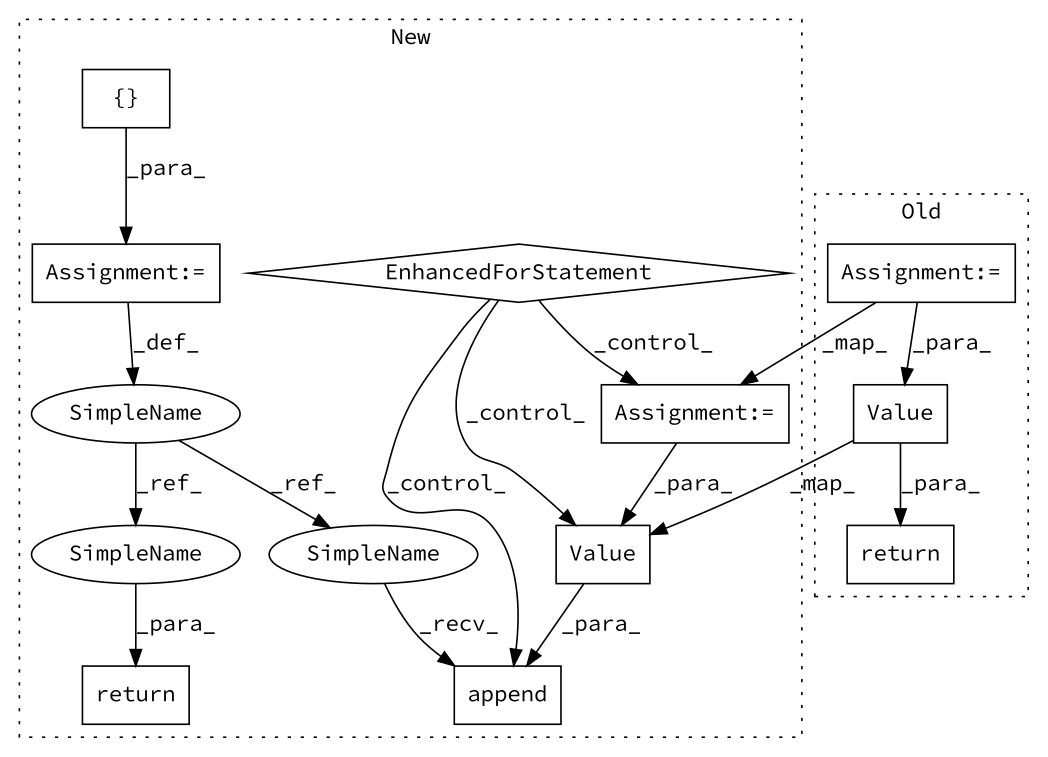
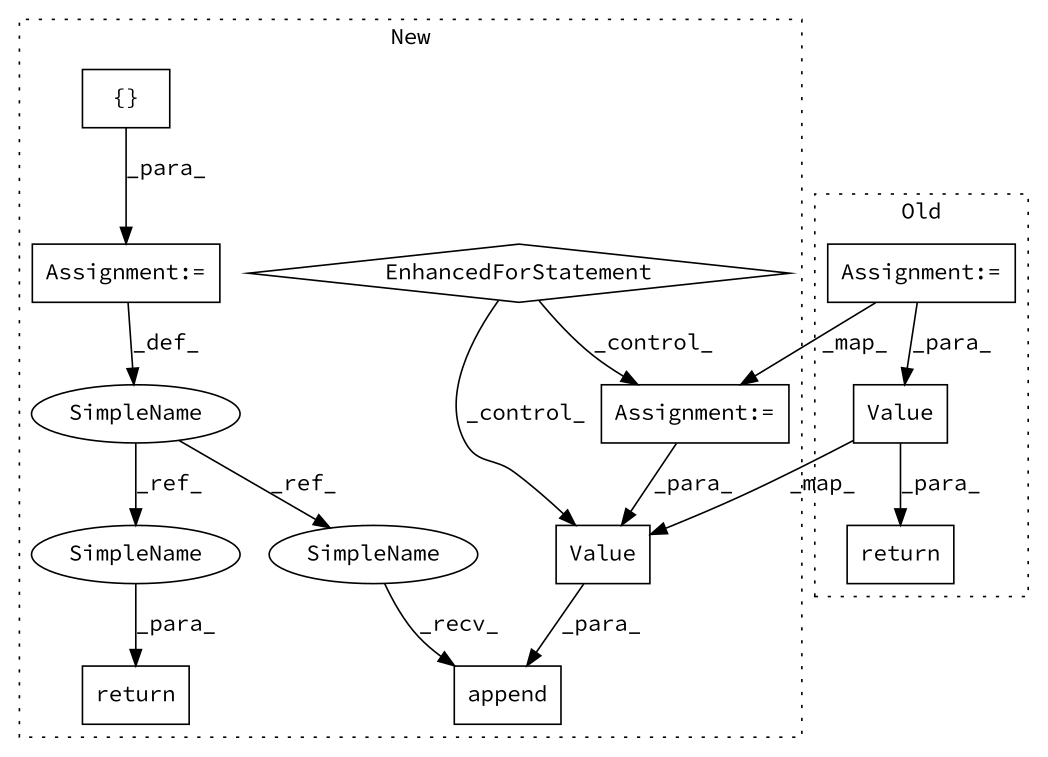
edge "EnhancedForStatement" -> "append": removed, label "_control_"
